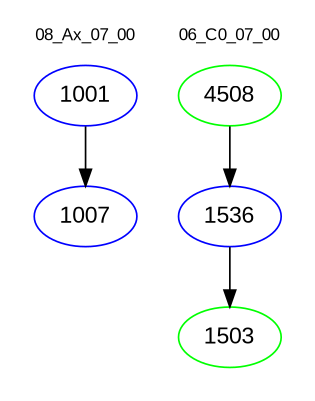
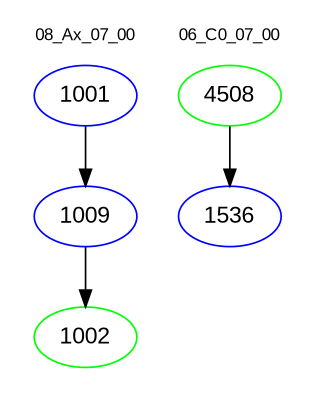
node "1007": label "1007" -> "1009"
node "1002": added
node "1503": removed
